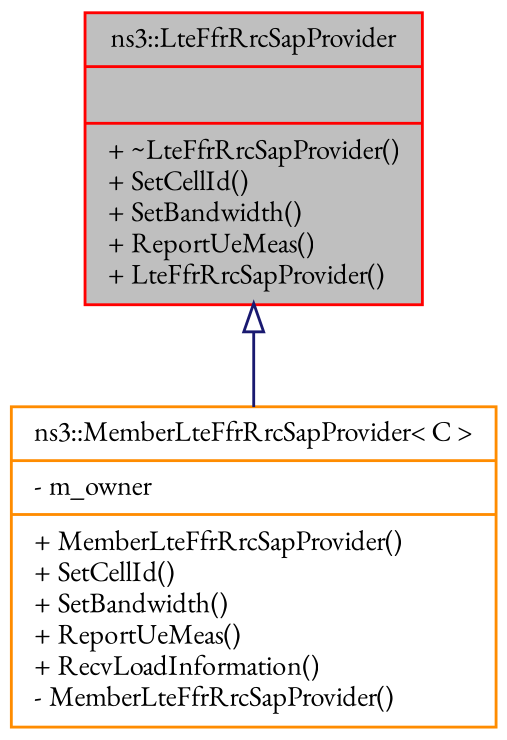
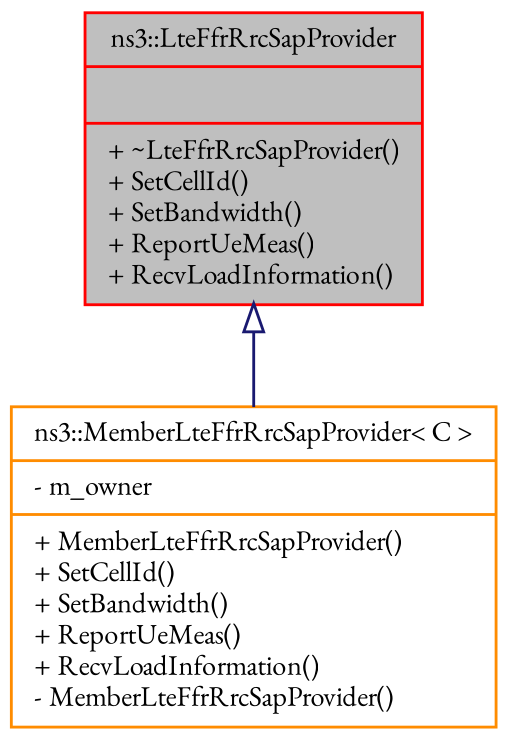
node "ns3::LteFfrRrcSapProvider": text "+ LteFfrRrcSapProvider()" -> "+ RecvLoadInformation()"
